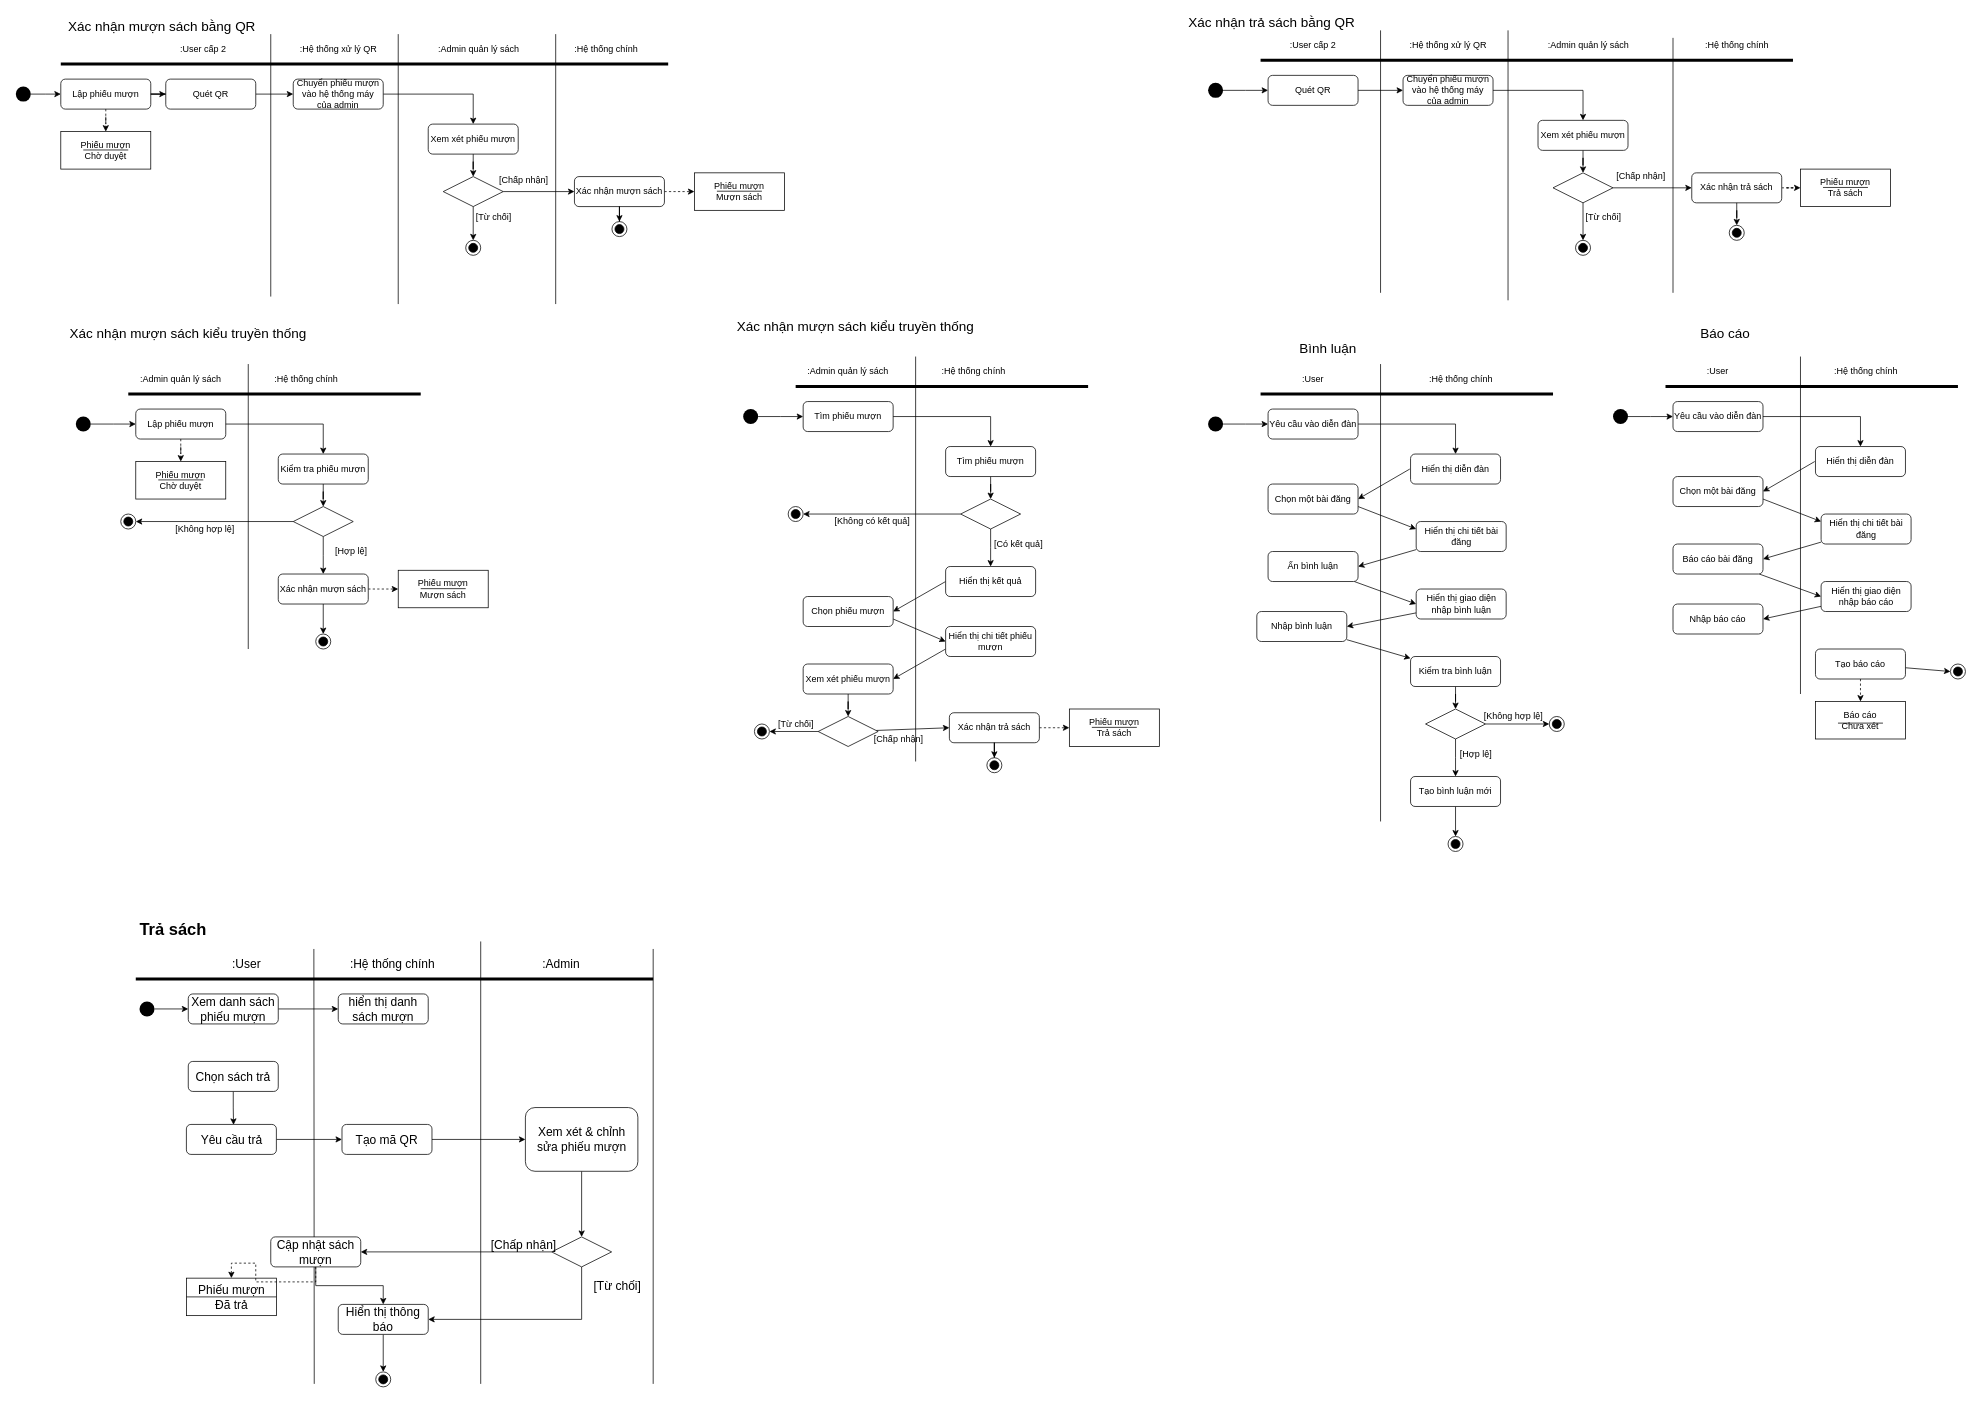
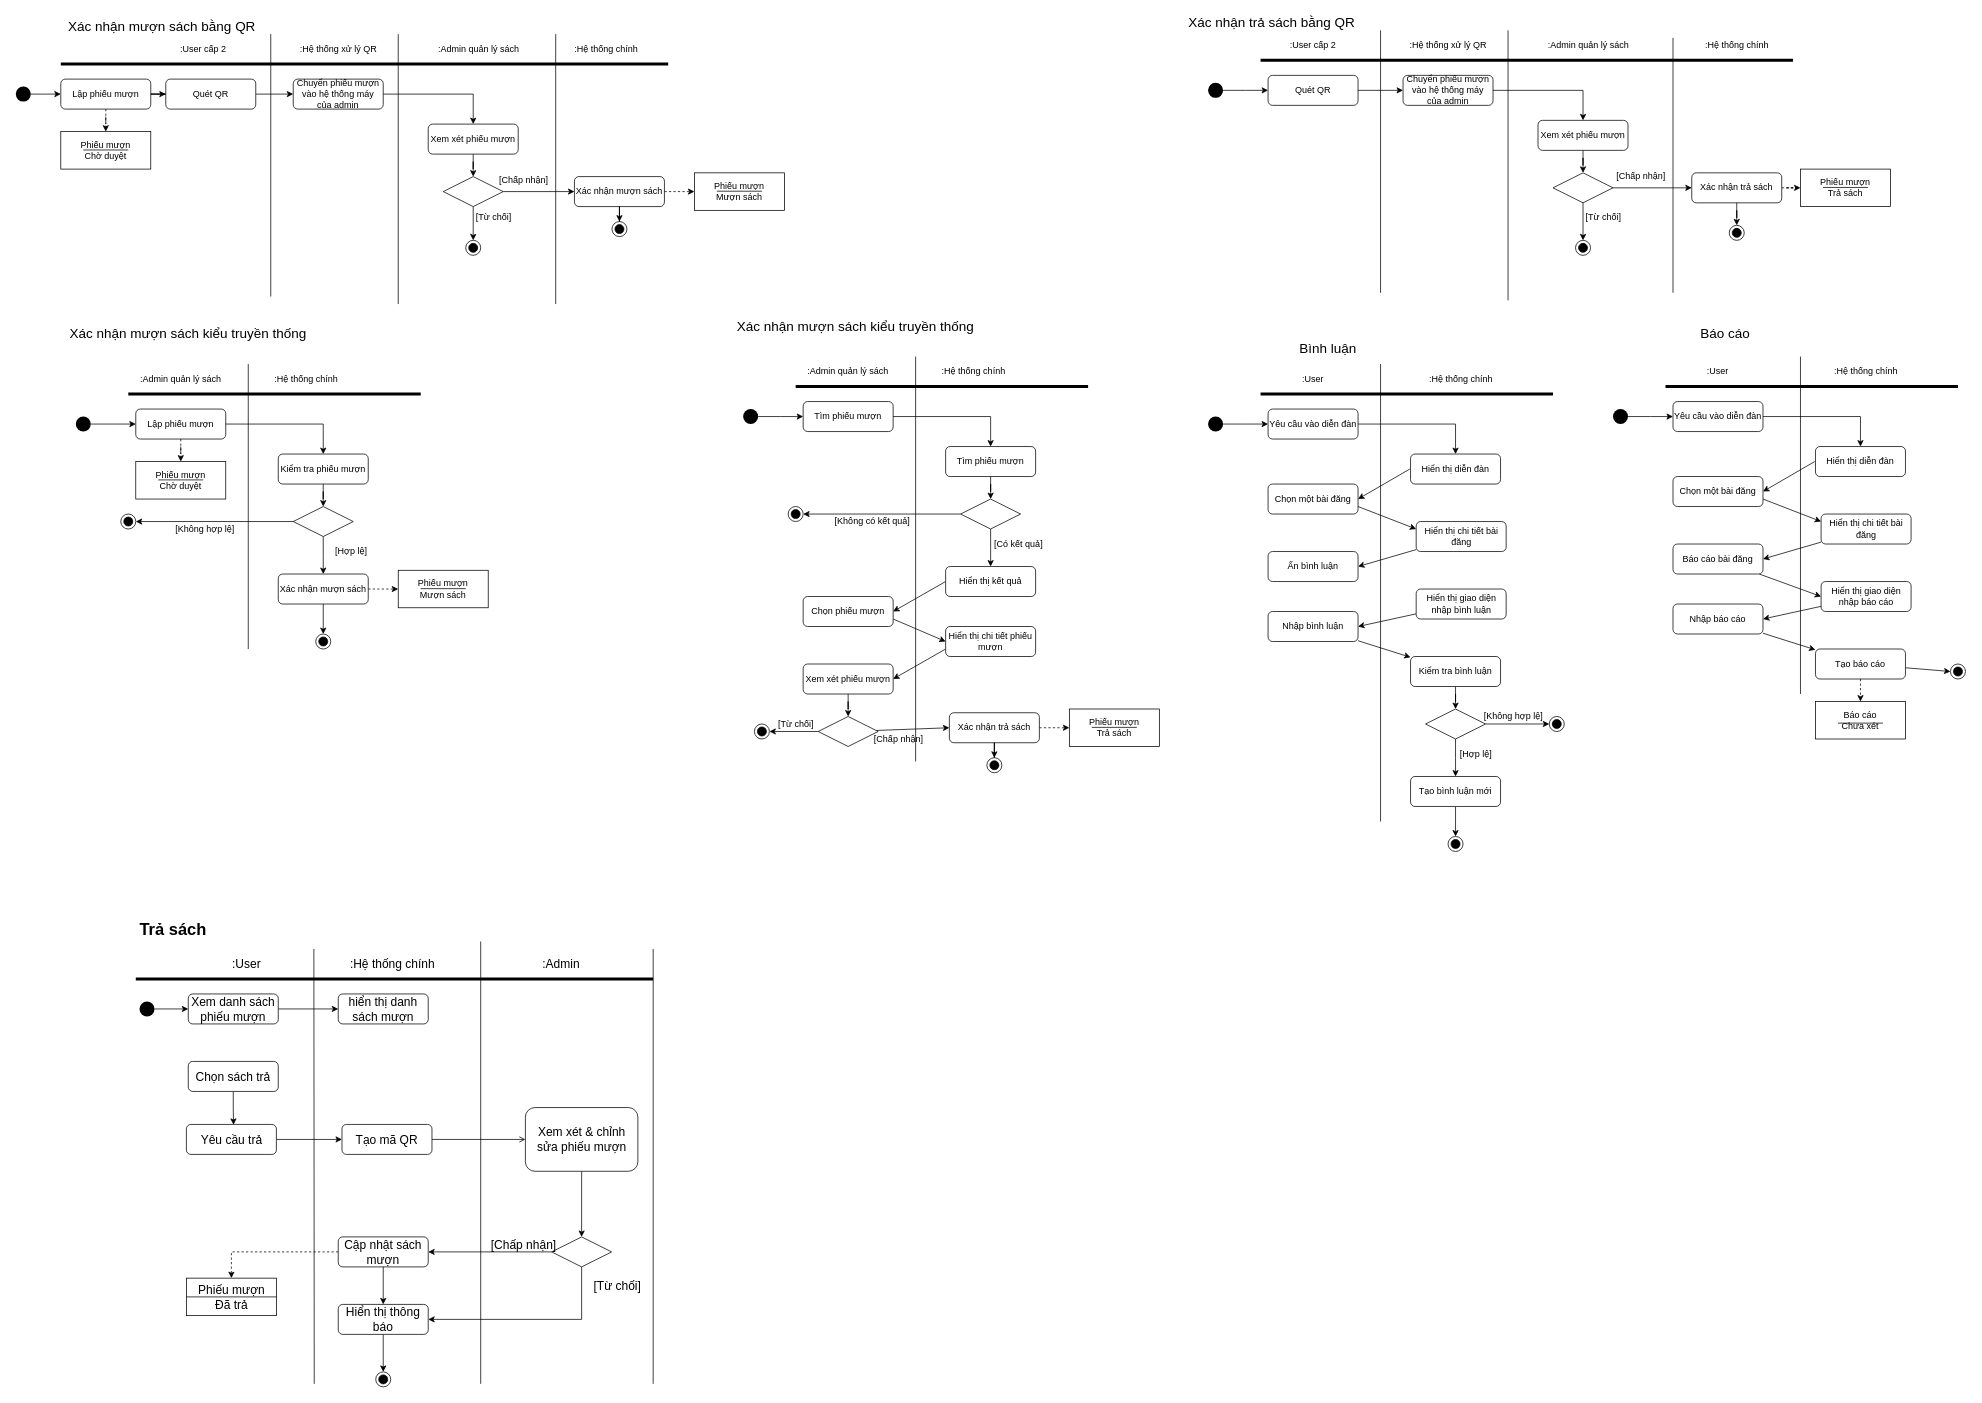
edge "Ấn bình luận" -> "Hiển thị giao diện nhập bình luận": removed
node "Nhập bình luận": moved (1302, 627) -> (1313, 627)
edge "Nhập báo cáo" -> "Tạo báo cáo": added
edge "Tạo mã QR" -> "Xem xét & chỉnh sửa phiếu mượn": arrowhead classic -> open
node "Cập nhật sách mượn": moved (315, 1252) -> (383, 1252)
